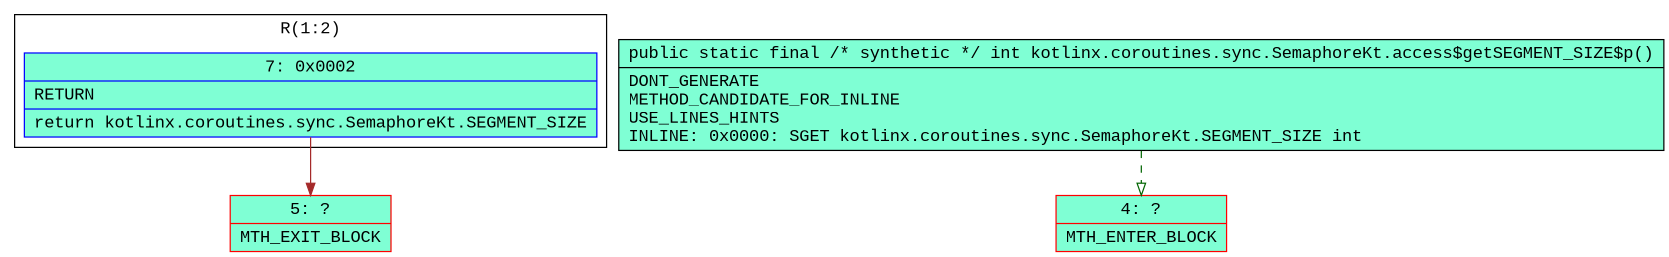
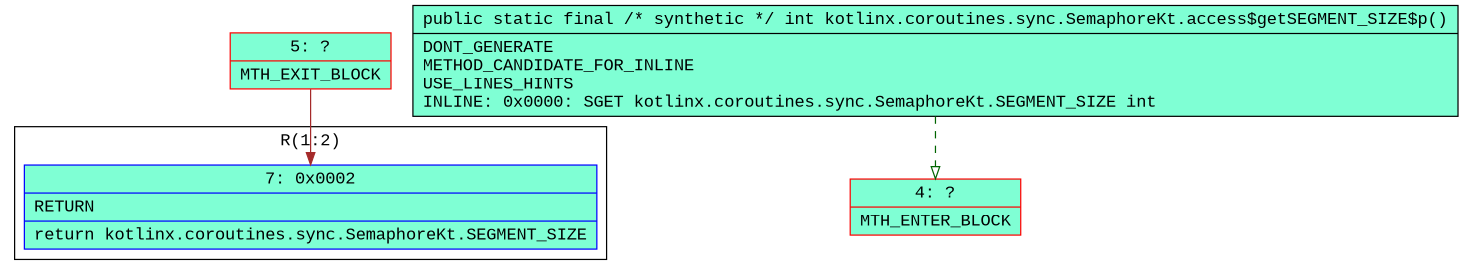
edge "7: 0x0002" -> "5: ?": reversed
